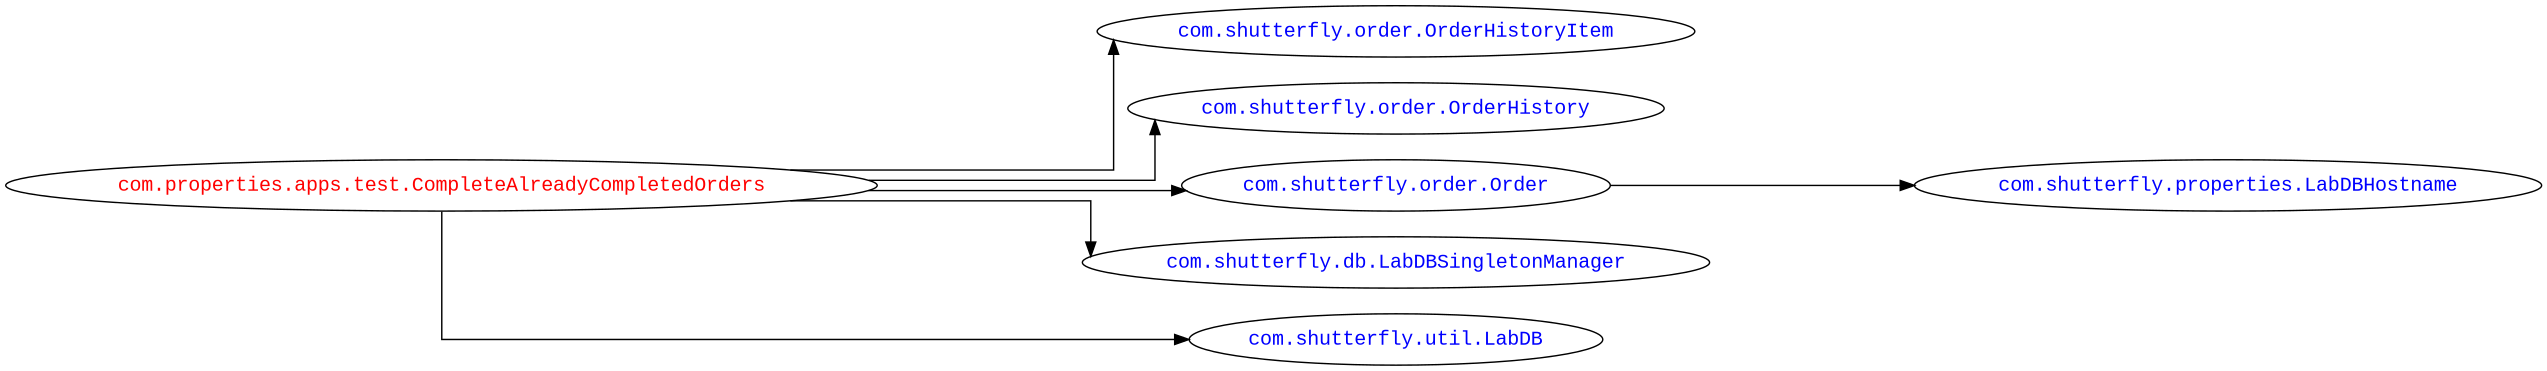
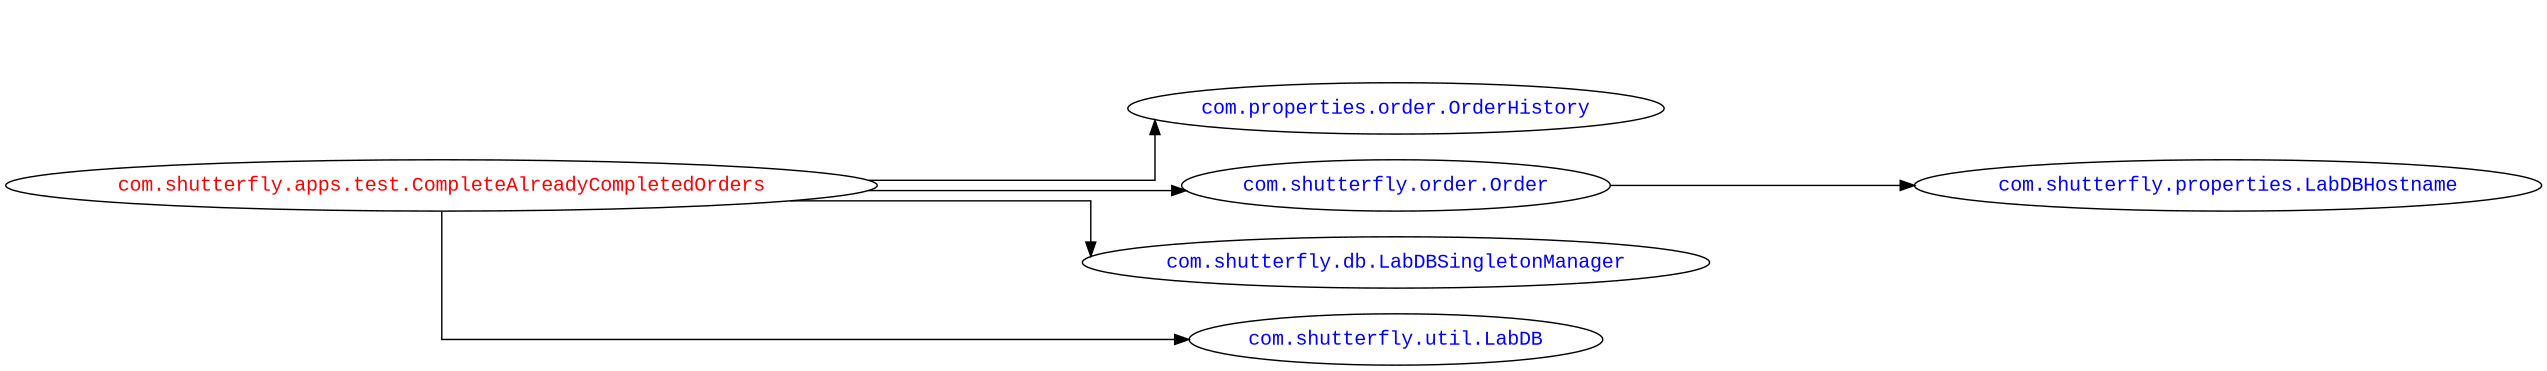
node "com.shutterfly.order.OrderHistoryItem": removed
node "com.shutterfly.order.OrderHistory": label "com.shutterfly.order.OrderHistory" -> "com.properties.order.OrderHistory"
node "com.properties.apps.test.CompleteAlreadyCompletedOrders": label "com.properties.apps.test.CompleteAlreadyCompletedOrders" -> "com.shutterfly.apps.test.CompleteAlreadyCompletedOrders"
